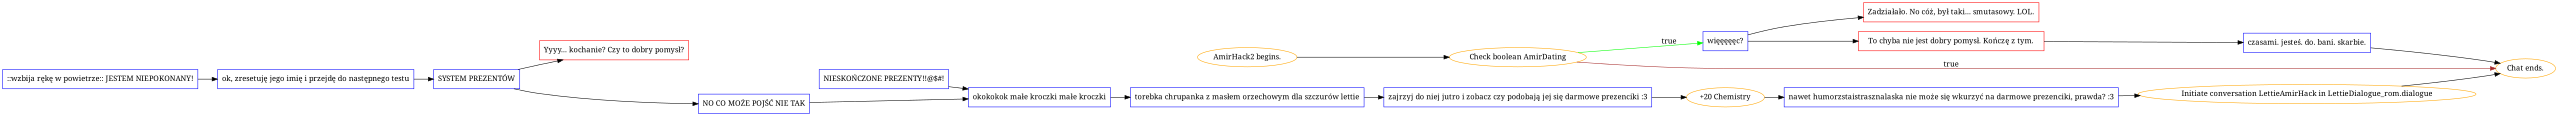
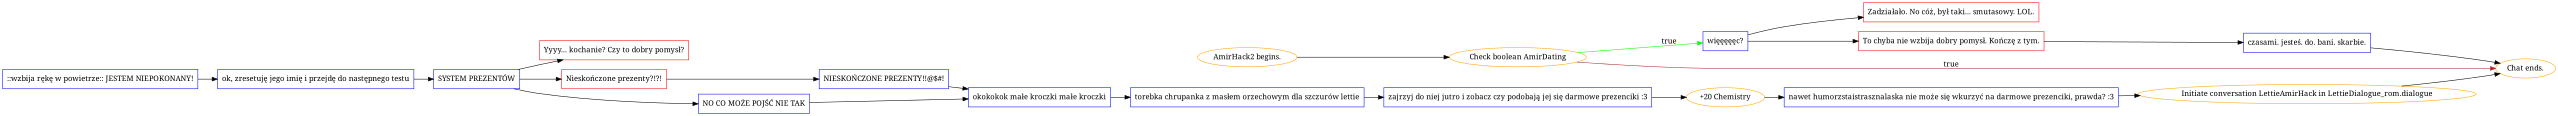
node "To chyba nie jest dobry pomysł. Kończę z tym.": label "To chyba nie jest dobry pomysł. Kończę z tym." -> "To chyba nie wzbija dobry pomysł. Kończę z tym."
node "Nieskończone prezenty?!?!": added
